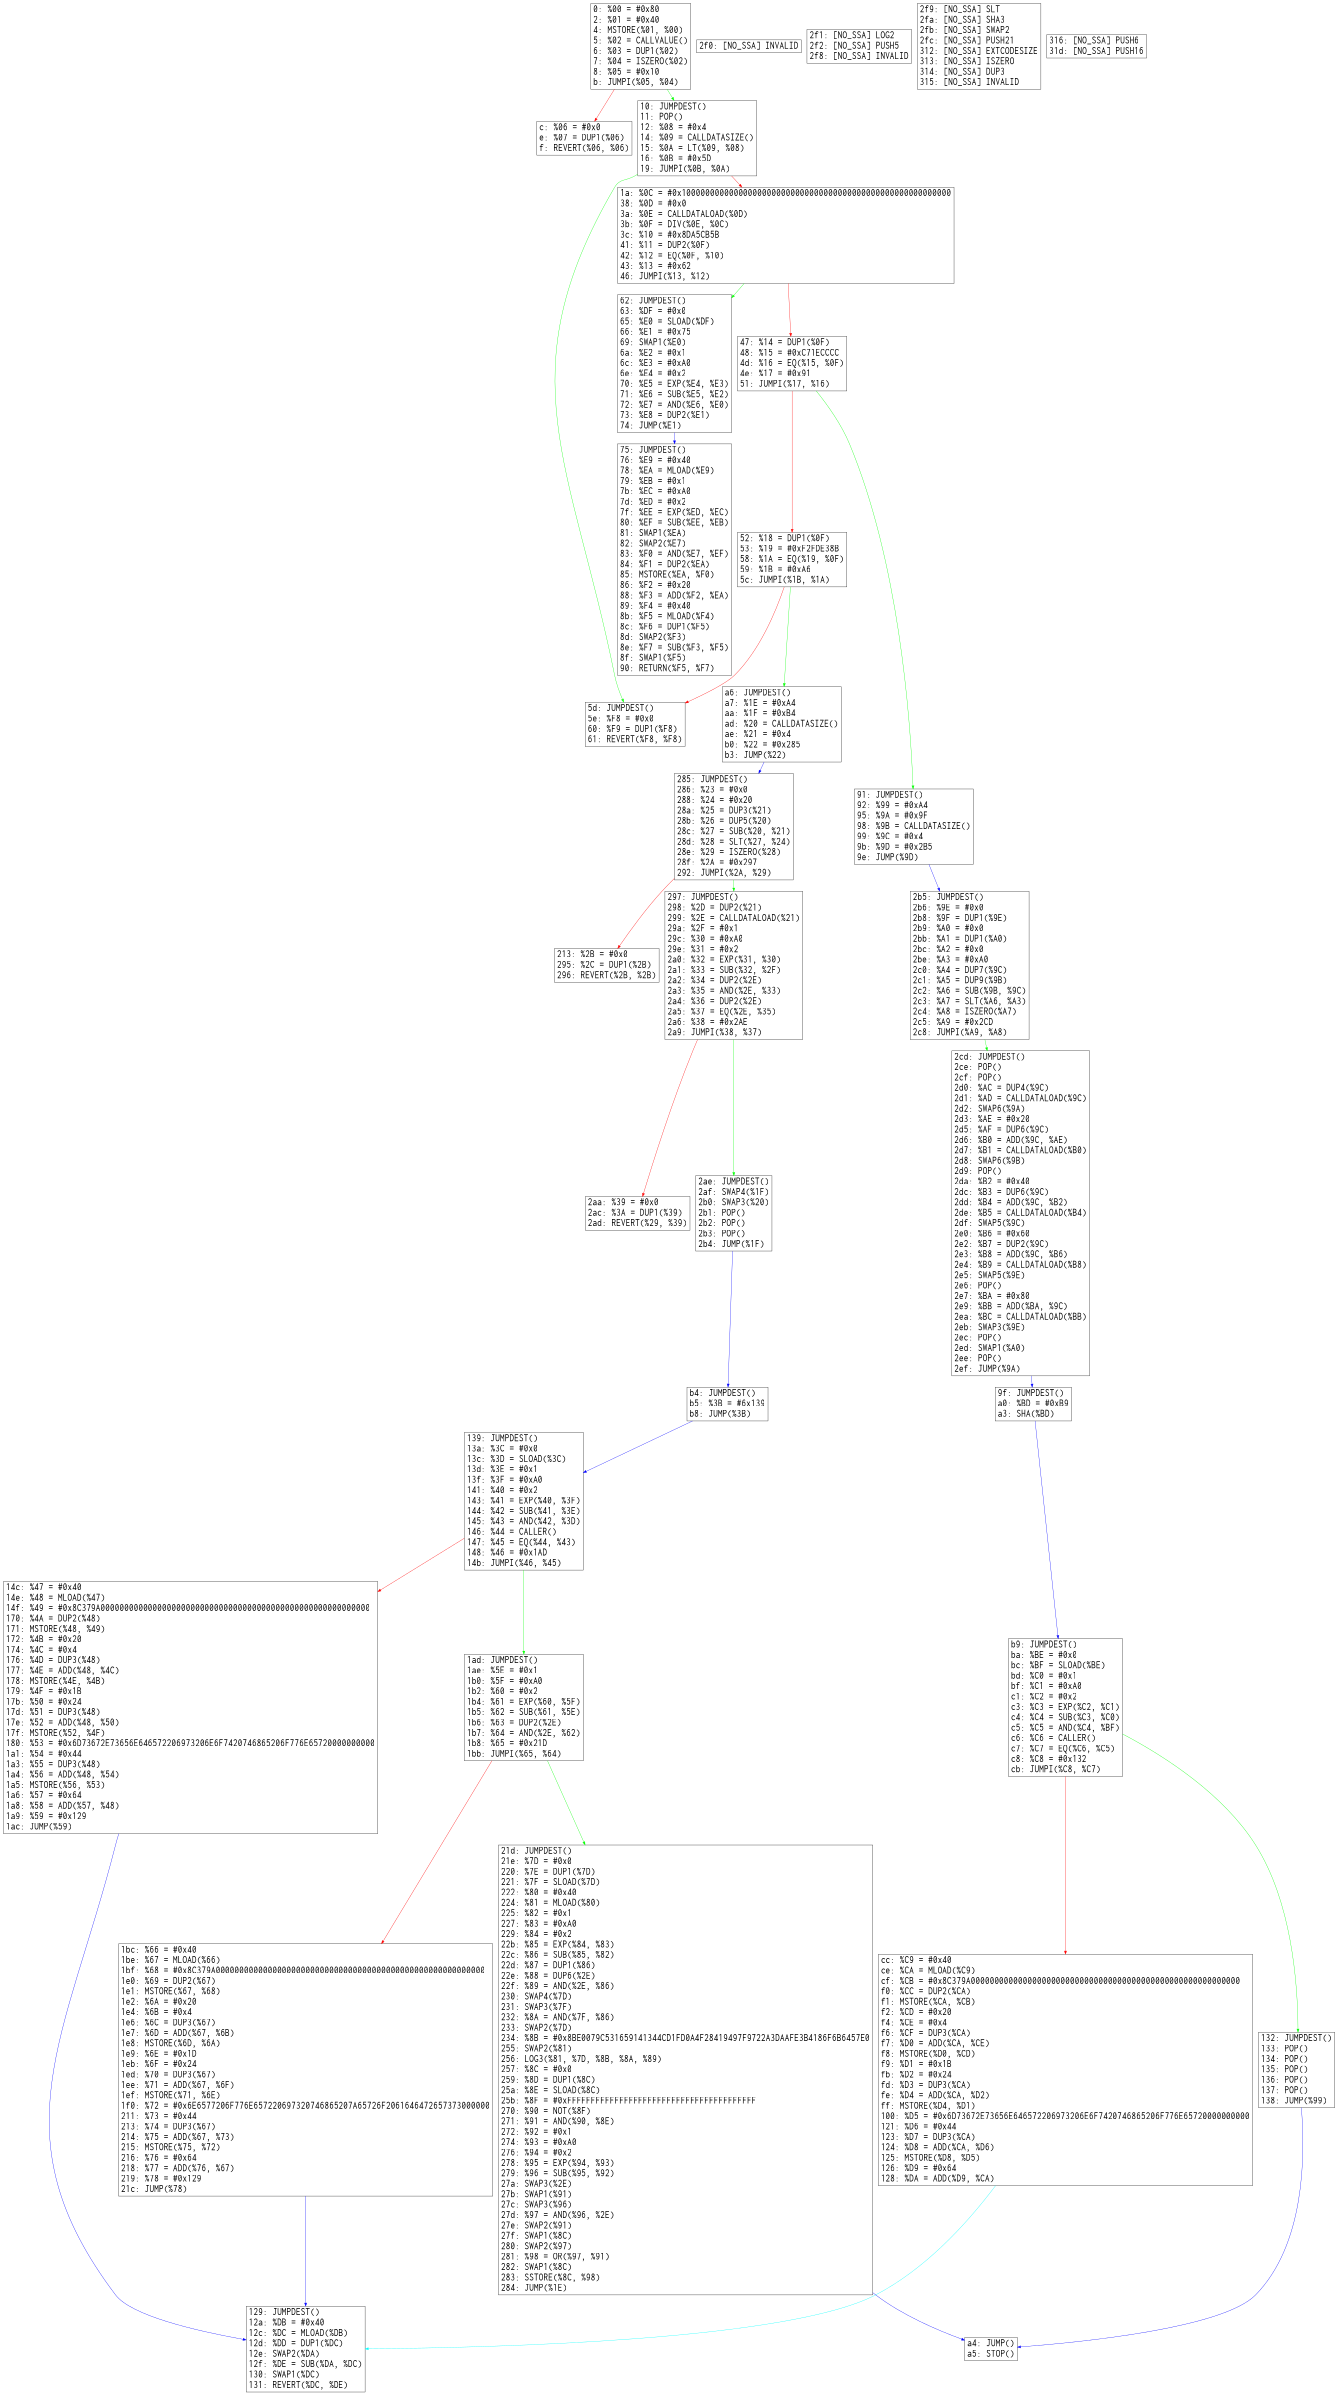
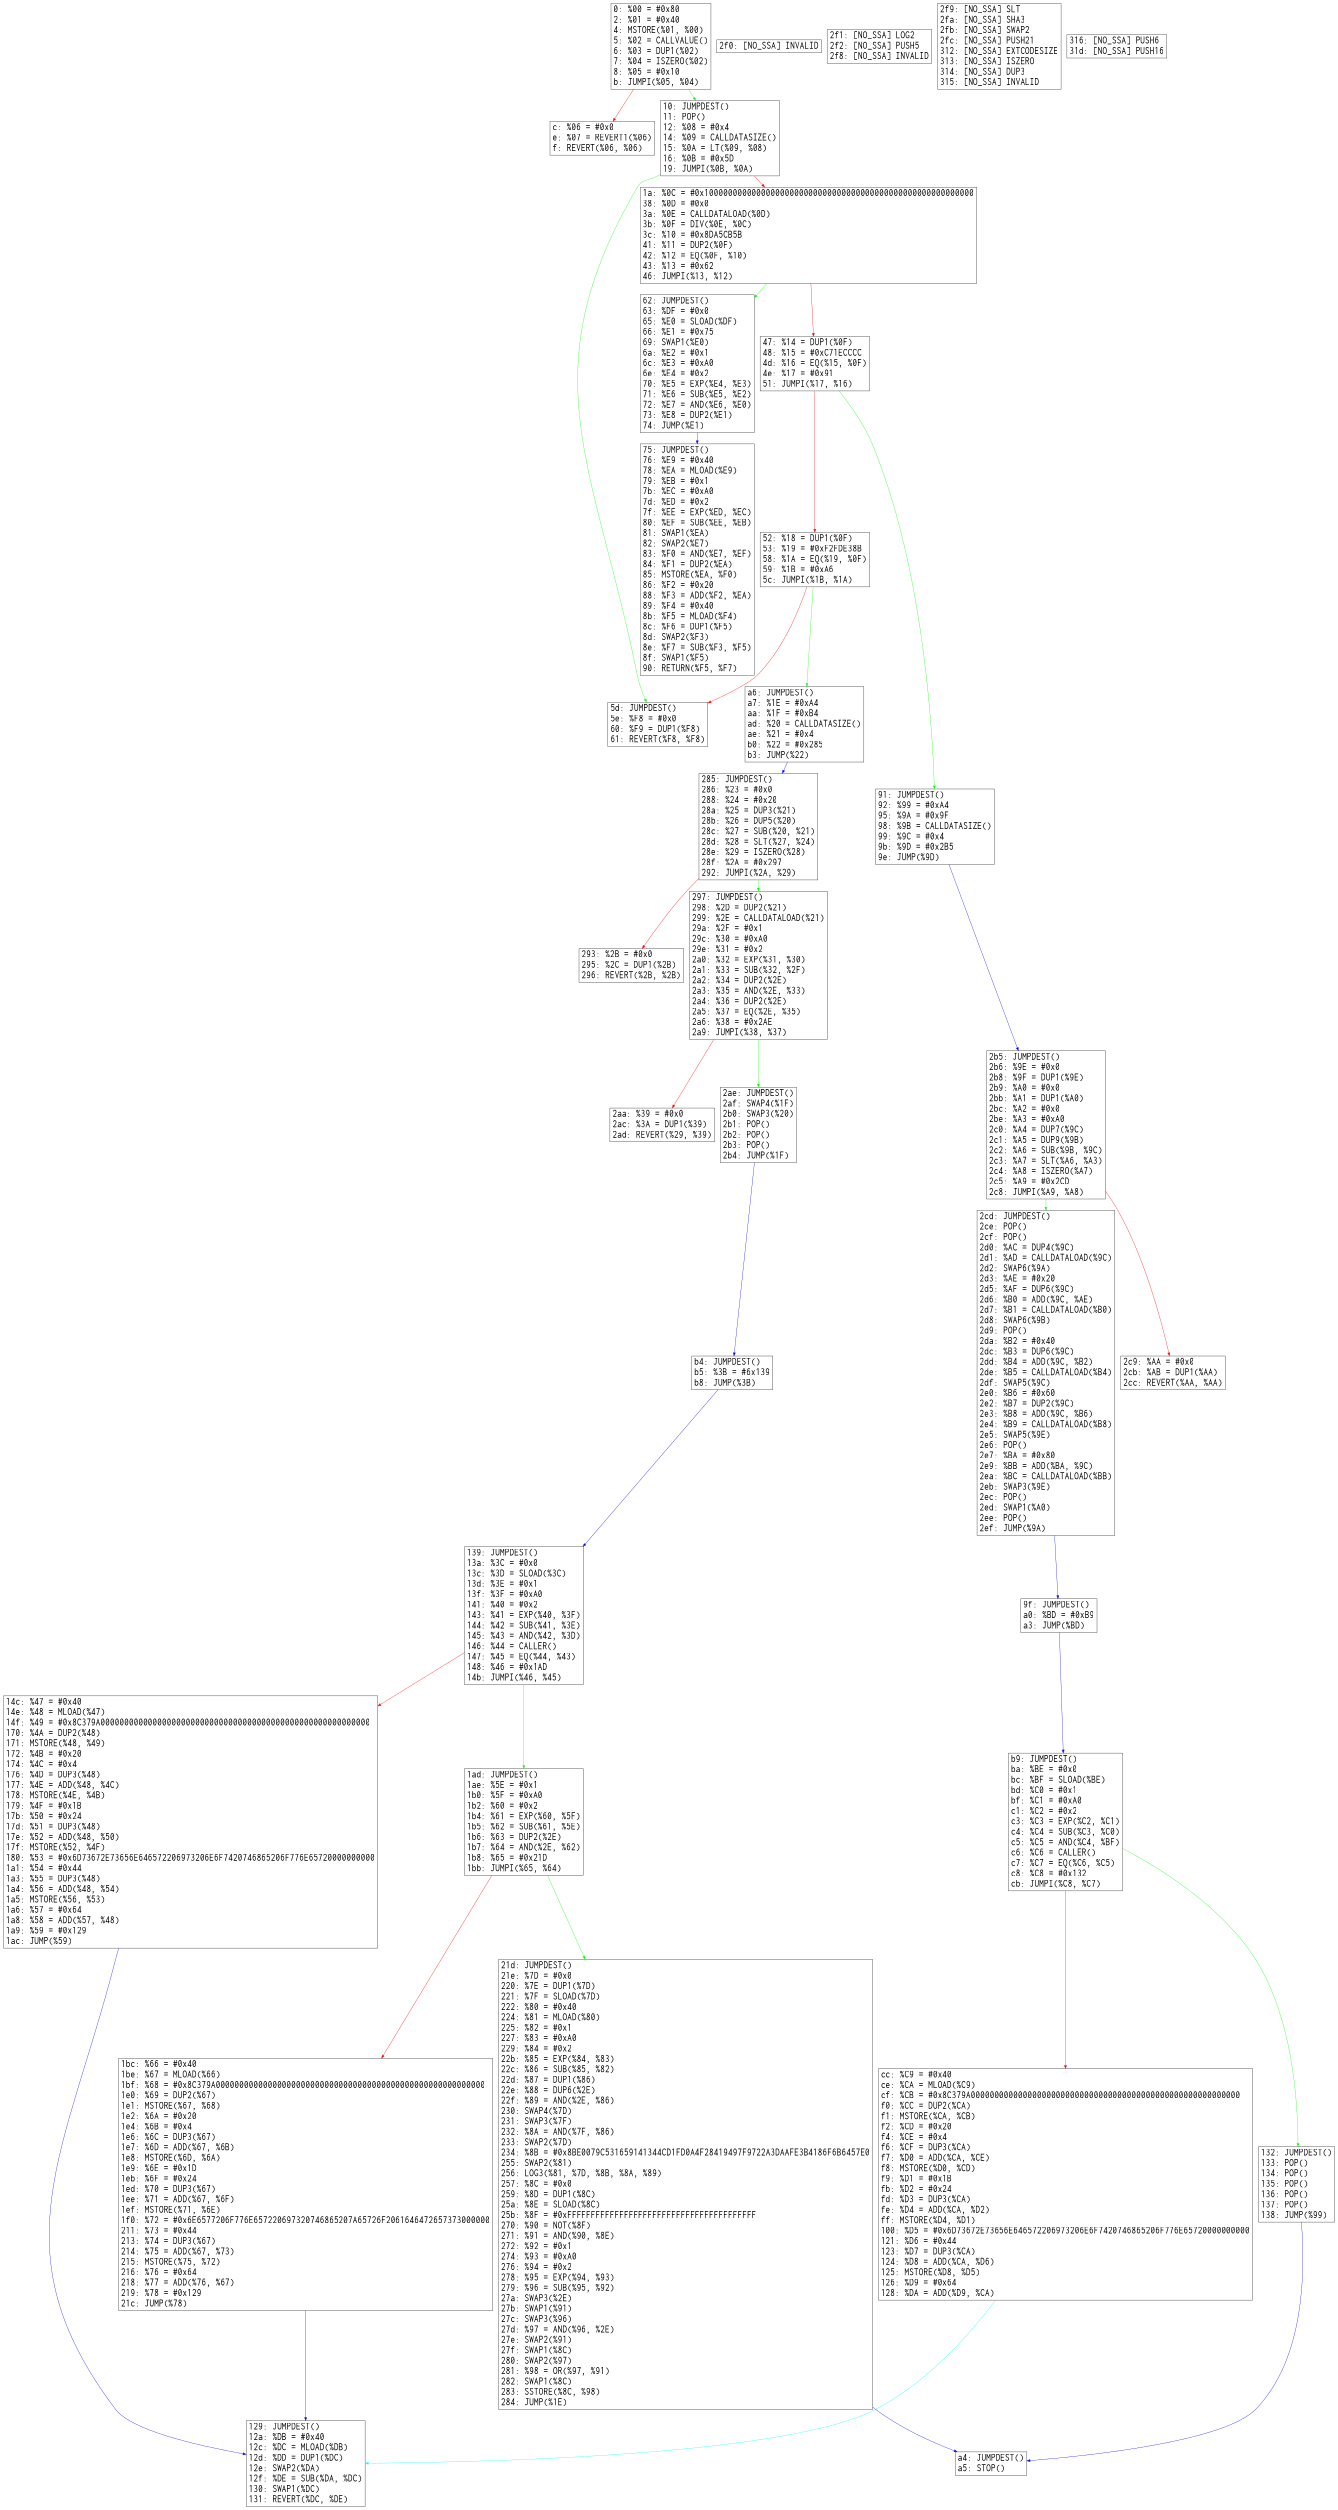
node "c: %06 = #0x0 e: %07 = DUP1(%06) f: REVERT(%06, %06)": label "c: %06 = #0x0 e: %07 = DUP1(%06) f: REVERT(%06, %06)" -> "c: %06 = #0x0 e: %07 = REVERT1(%06) f: REVERT(%06, %06)"
node "213: %2B = #0x0 295: %2C = DUP1(%2B) 296: REVERT(%2B, %2B)": label "213: %2B = #0x0 295: %2C = DUP1(%2B) 296: REVERT(%2B, %2B)" -> "293: %2B = #0x0 295: %2C = DUP1(%2B) 296: REVERT(%2B, %2B)"
node "2c9: %AA = #0x0 2cb: %AB = DUP1(%AA) 2cc: REVERT(%AA, %AA)": added
node "9f: JUMPDEST() a0: %BD = #0xB9 a3: SHA(%BD)": label "9f: JUMPDEST() a0: %BD = #0xB9 a3: SHA(%BD)" -> "9f: JUMPDEST() a0: %BD = #0xB9 a3: JUMP(%BD)"
node "a4: JUMP() a5: STOP()": label "a4: JUMP() a5: STOP()" -> "a4: JUMPDEST() a5: STOP()"
